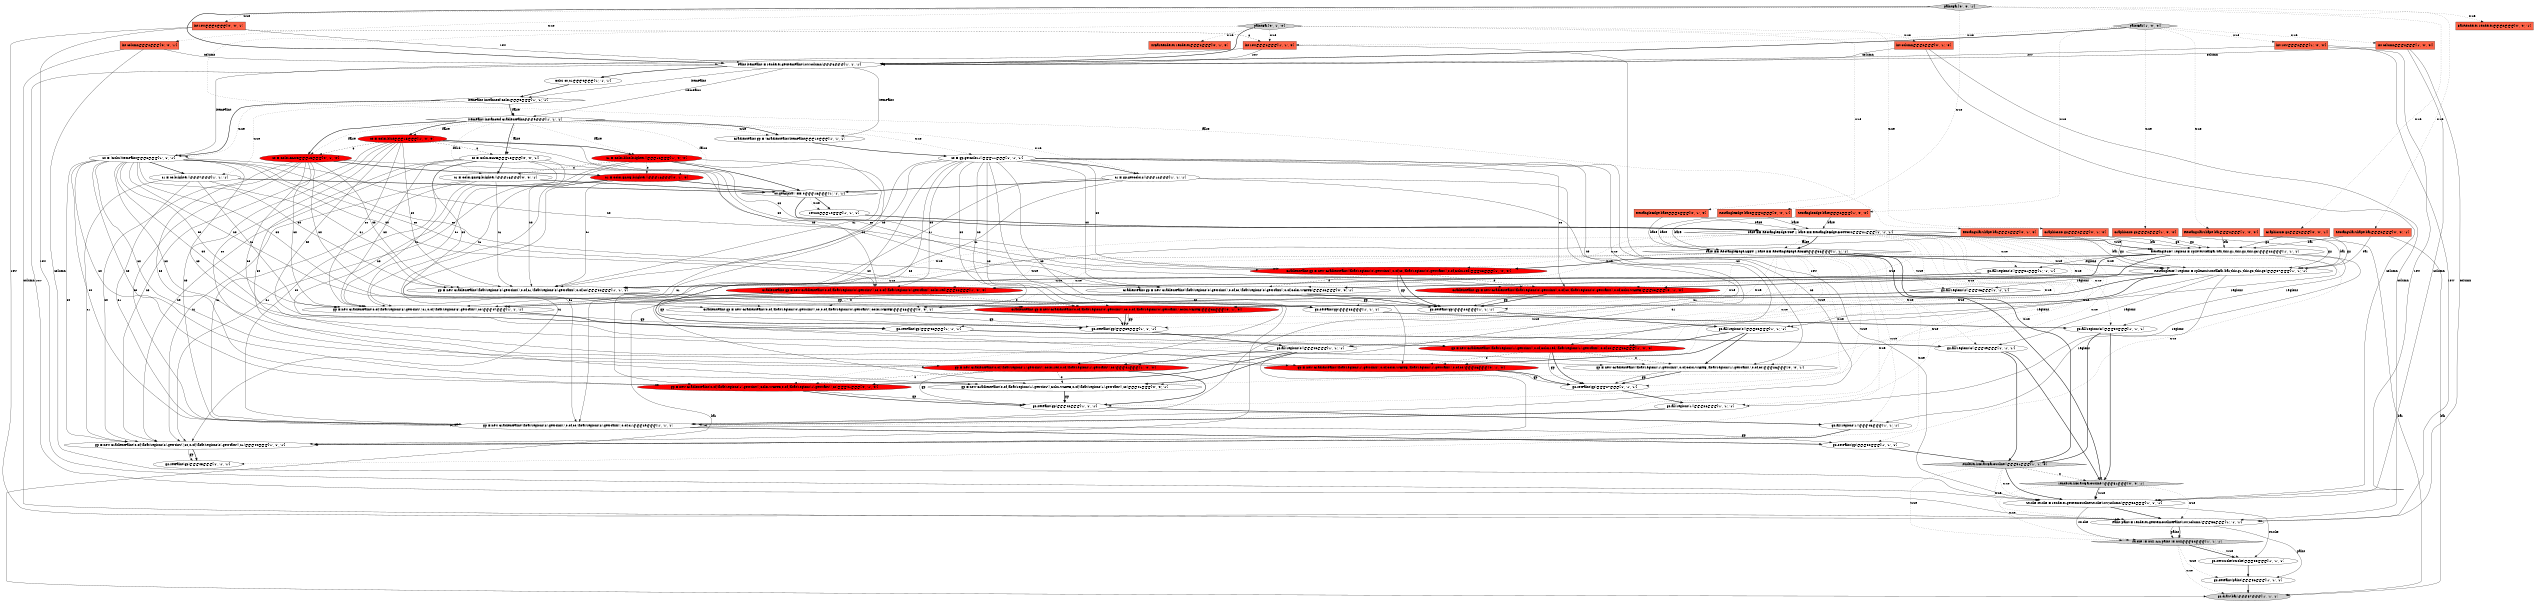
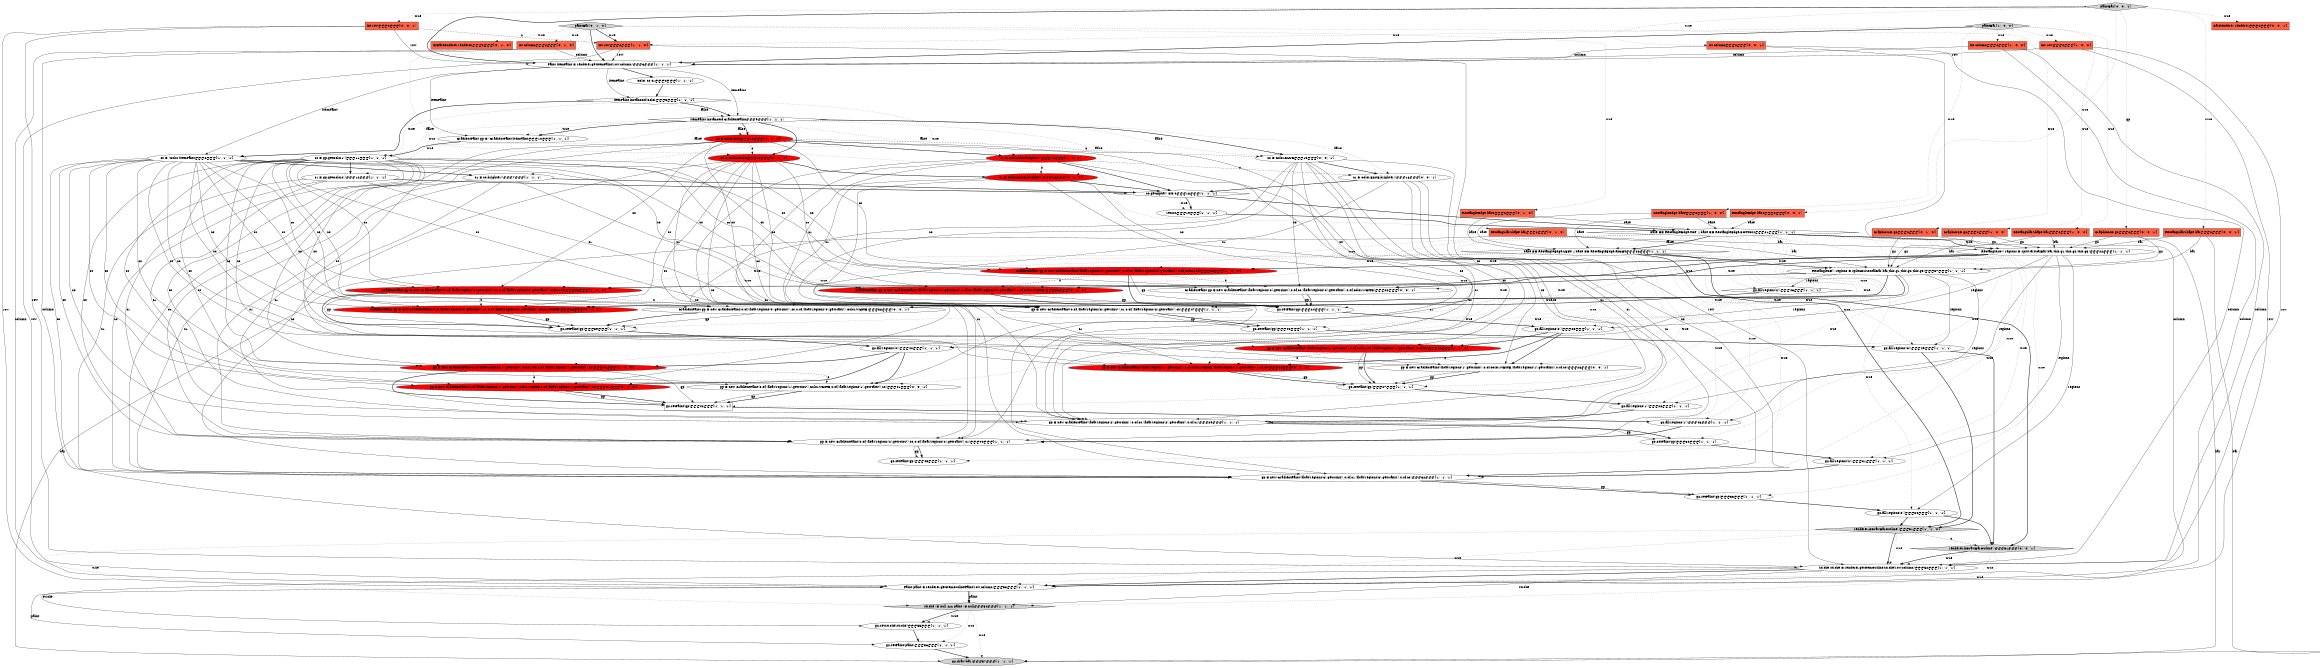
edge "paintBar['0', '1', '0']" -> "int row@@@2@@@['1', '1', '0']": style dotted -> bold
edge "paintBar['0', '0', '1']" -> "Graphics2D g2@@@2@@@['0', '0', '1']": label "true" -> "gp"
node "g2.setPaint(gp)@@@42@@@['1', '1', '1']": shape ellipse -> box
edge "g2.setPaint(gp)@@@30@@@['1', '1', '1']" -> "renderer.isDrawBarOutline()@@@51@@@['1', '1', '0']": now "g2.setPaint(gp)@@@30@@@['1', '1', '1']" -> "g2.fill(regions(2()@@@31@@@['1', '1', '1']"
